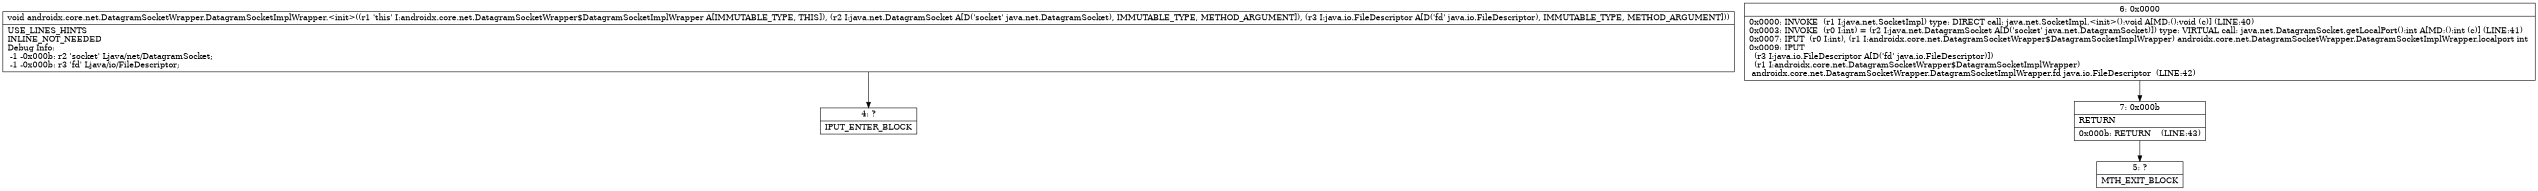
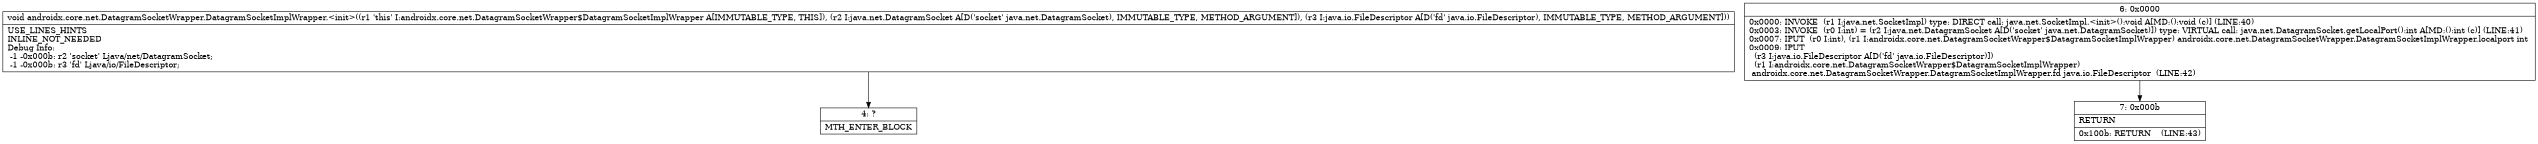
node "4: ?": text "IPUT_ENTER_BLOCK" -> "MTH_ENTER_BLOCK"
node "7: 0x000b": text "0x000b: RETURN    (LINE:43)" -> "0x100b: RETURN    (LINE:43)"
node "5: ?": removed
